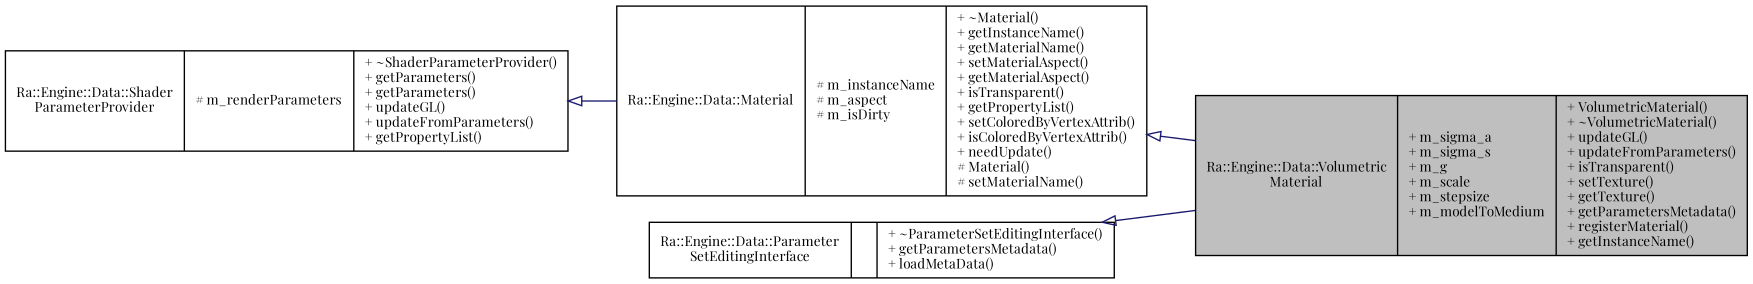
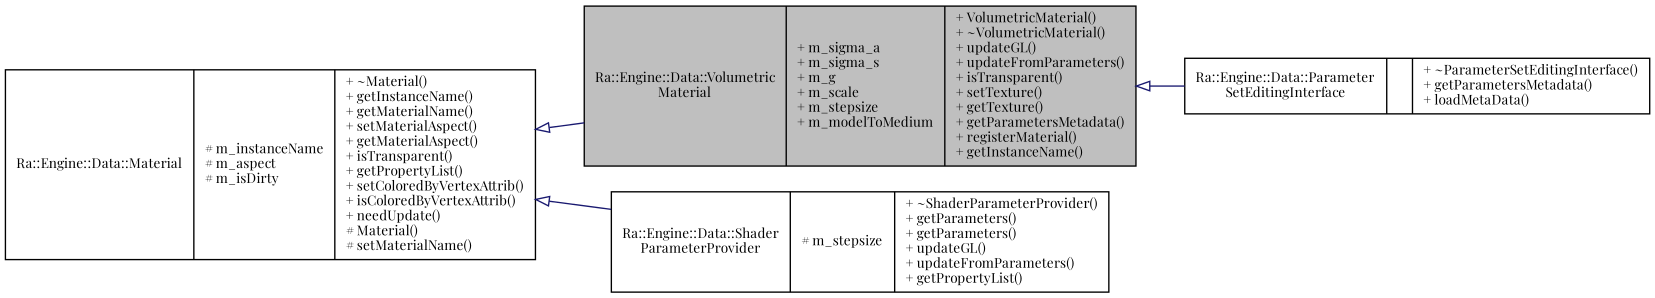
node "Ra::Engine::Data::Shader": text "# m_renderParameters" -> "# m_stepsize"
edge "Ra::Engine::Data::Material" -> "Ra::Engine::Data::Shader": reversed
edge "Ra::Engine::Data::Volumetric" -> "Ra::Engine::Data::Parameter": reversed
